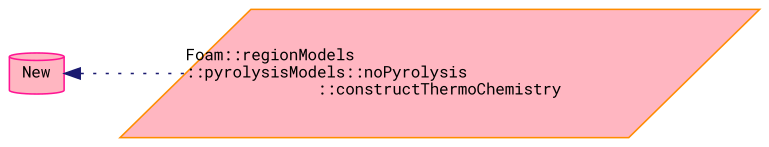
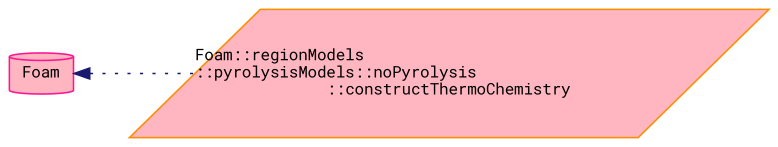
node "New": label "New" -> "Foam"
